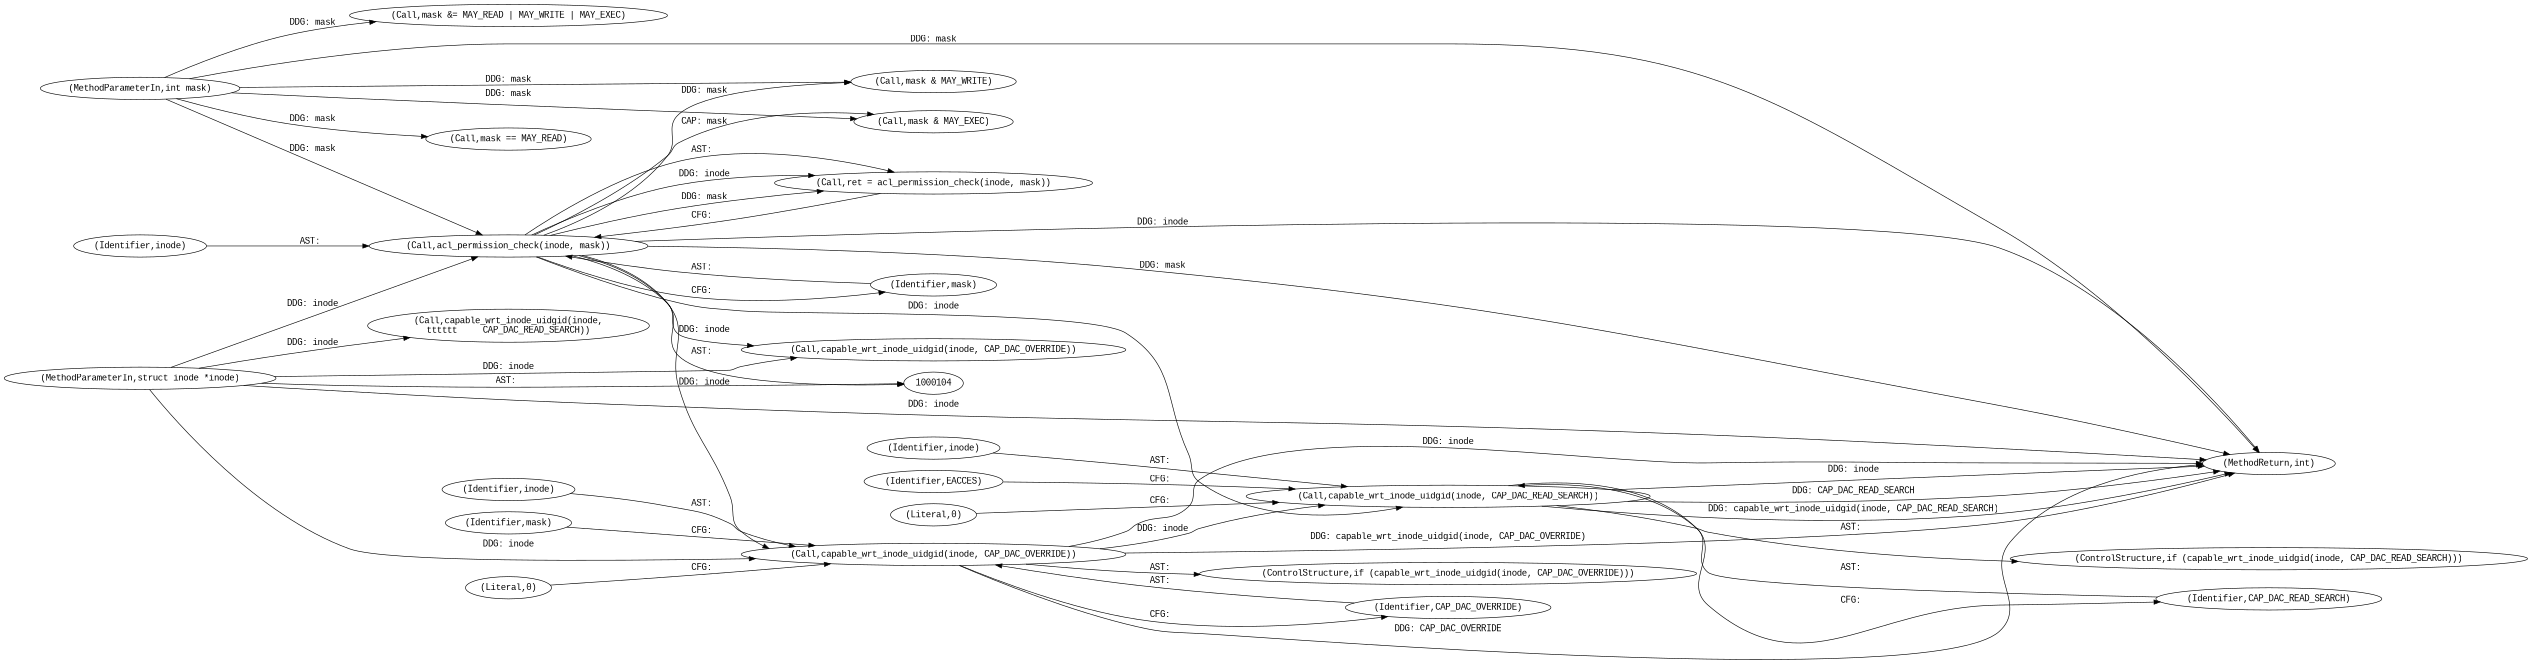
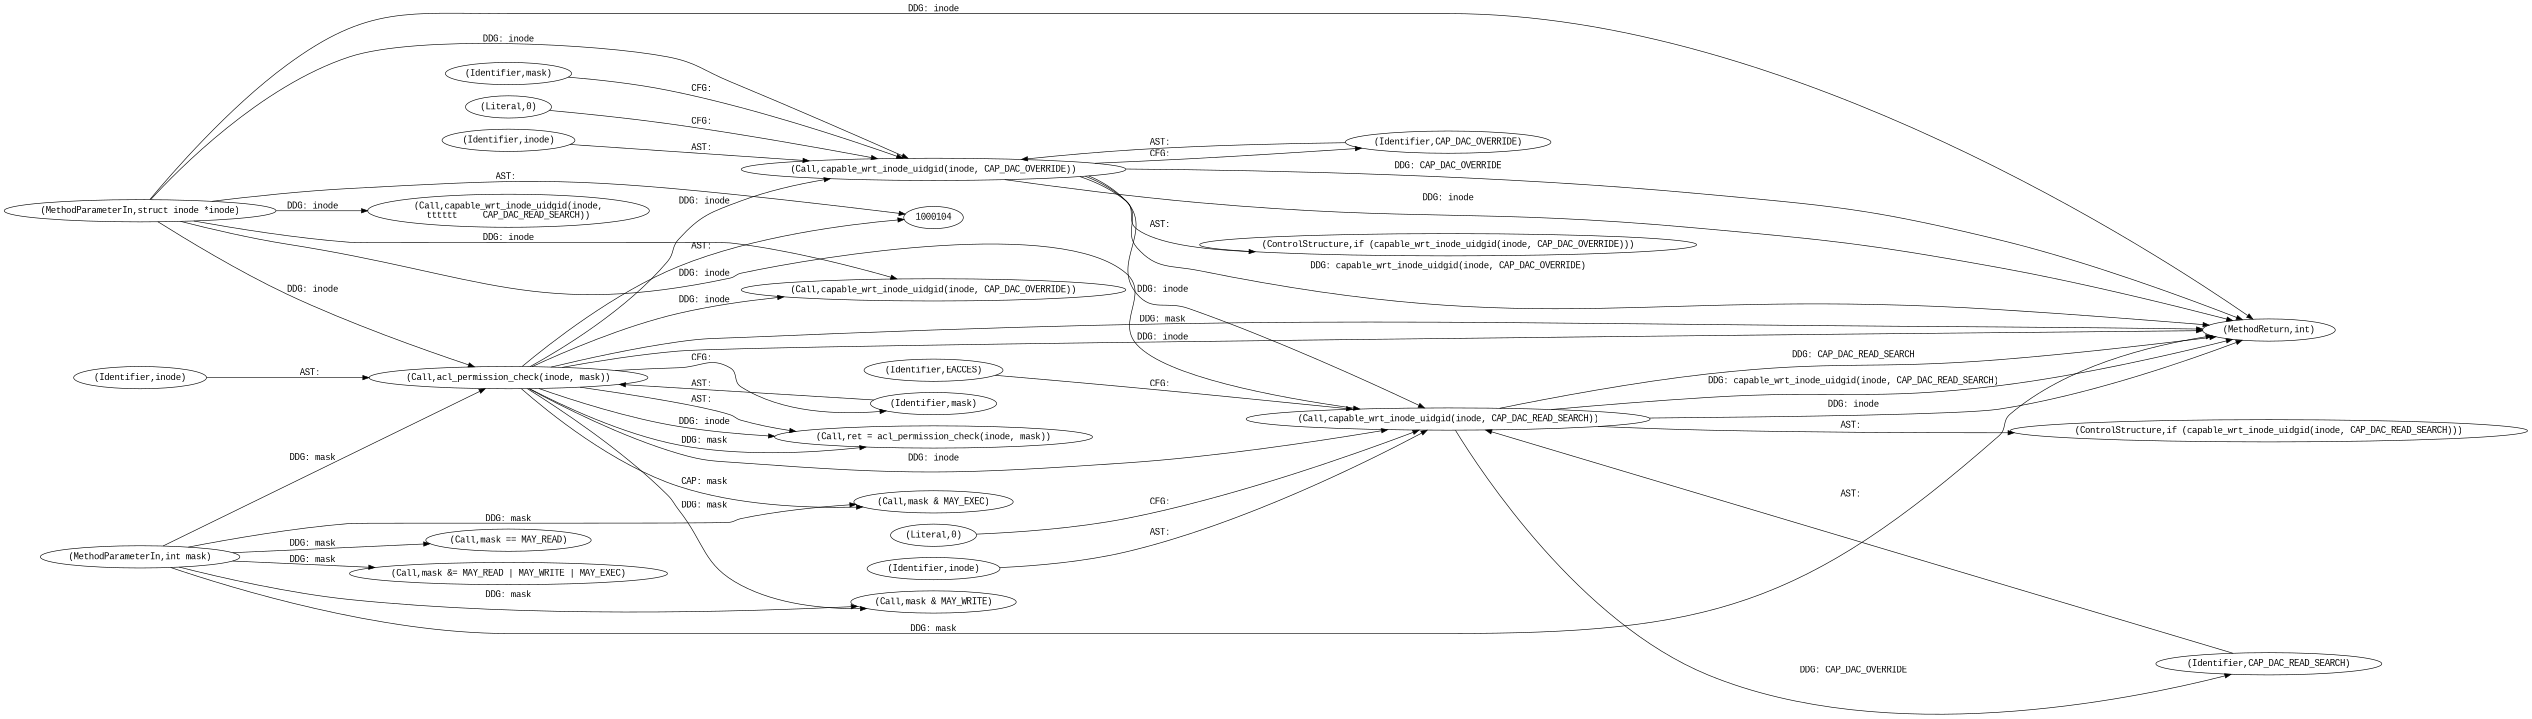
edge "(Call,ret = acl_permission_check(inode, mask))" -> "(Call,acl_permission_check(inode, mask))": removed, label "CFG:"
edge "(MethodParameterIn,struct inode *inode)" -> "(Call,capable_wrt_inode_uidgid(inode, CAP_DAC_READ_SEARCH))": added, label "DDG: inode"
edge "(Call,capable_wrt_inode_uidgid(inode, CAP_DAC_READ_SEARCH))" -> "(Identifier,CAP_DAC_READ_SEARCH)": label "CFG: " -> "DDG: CAP_DAC_OVERRIDE"
